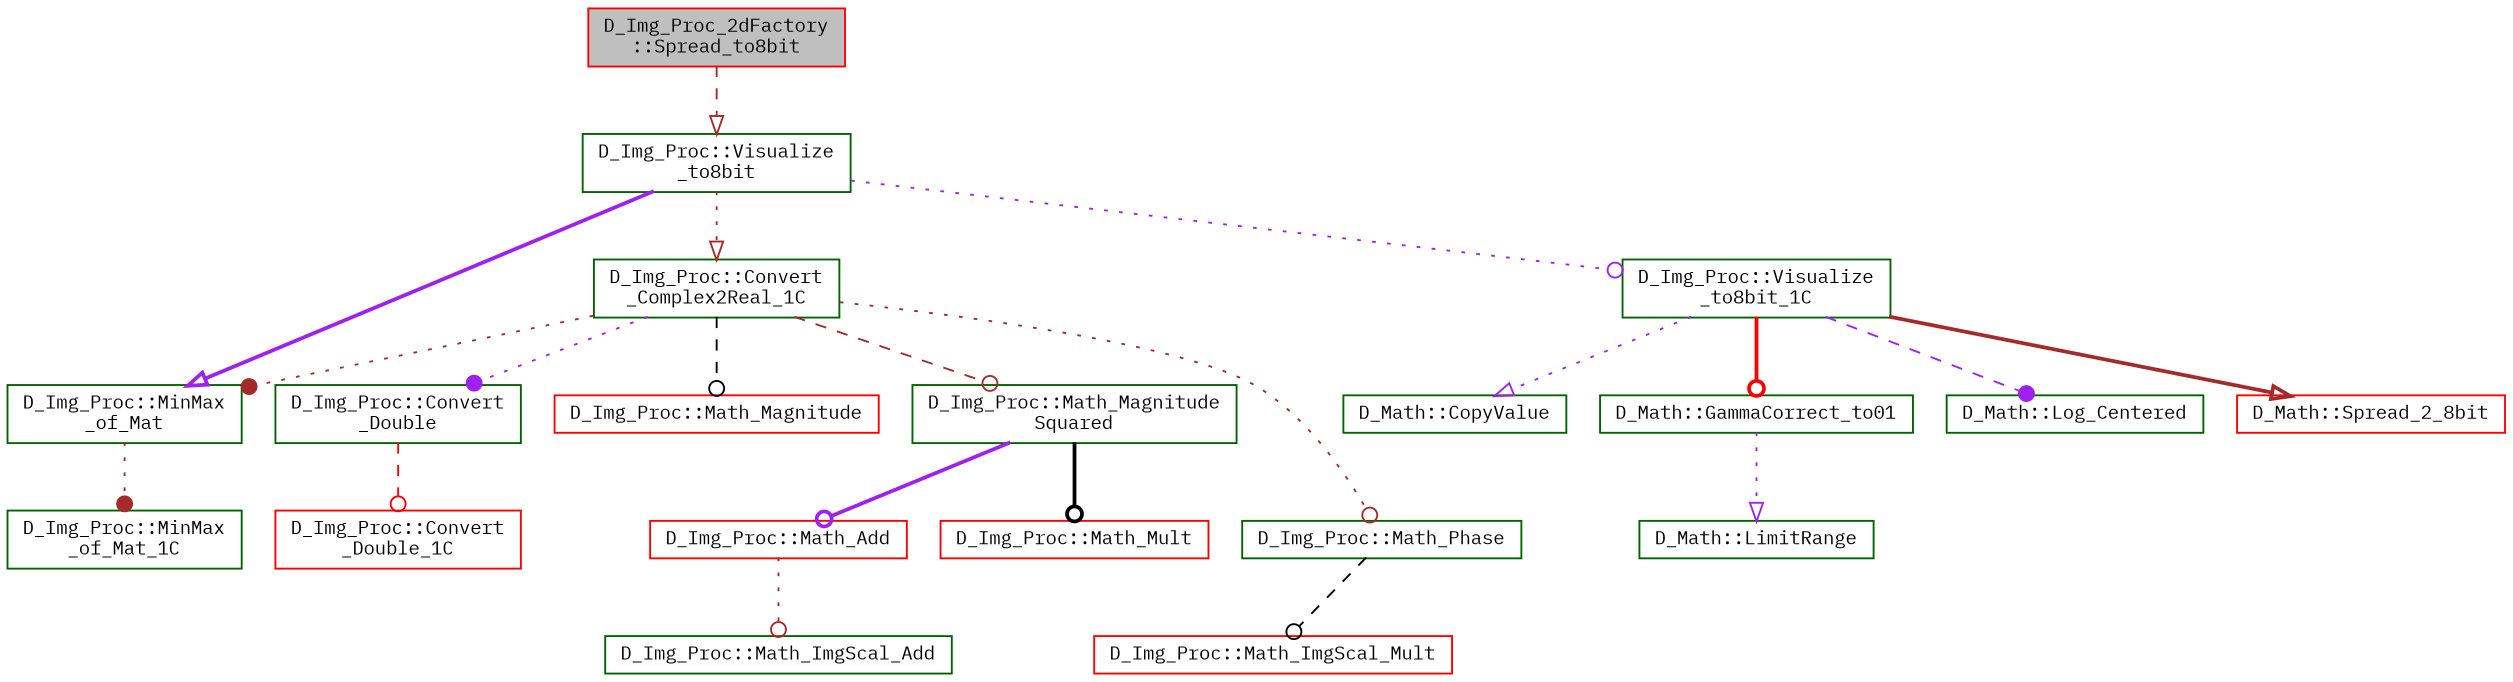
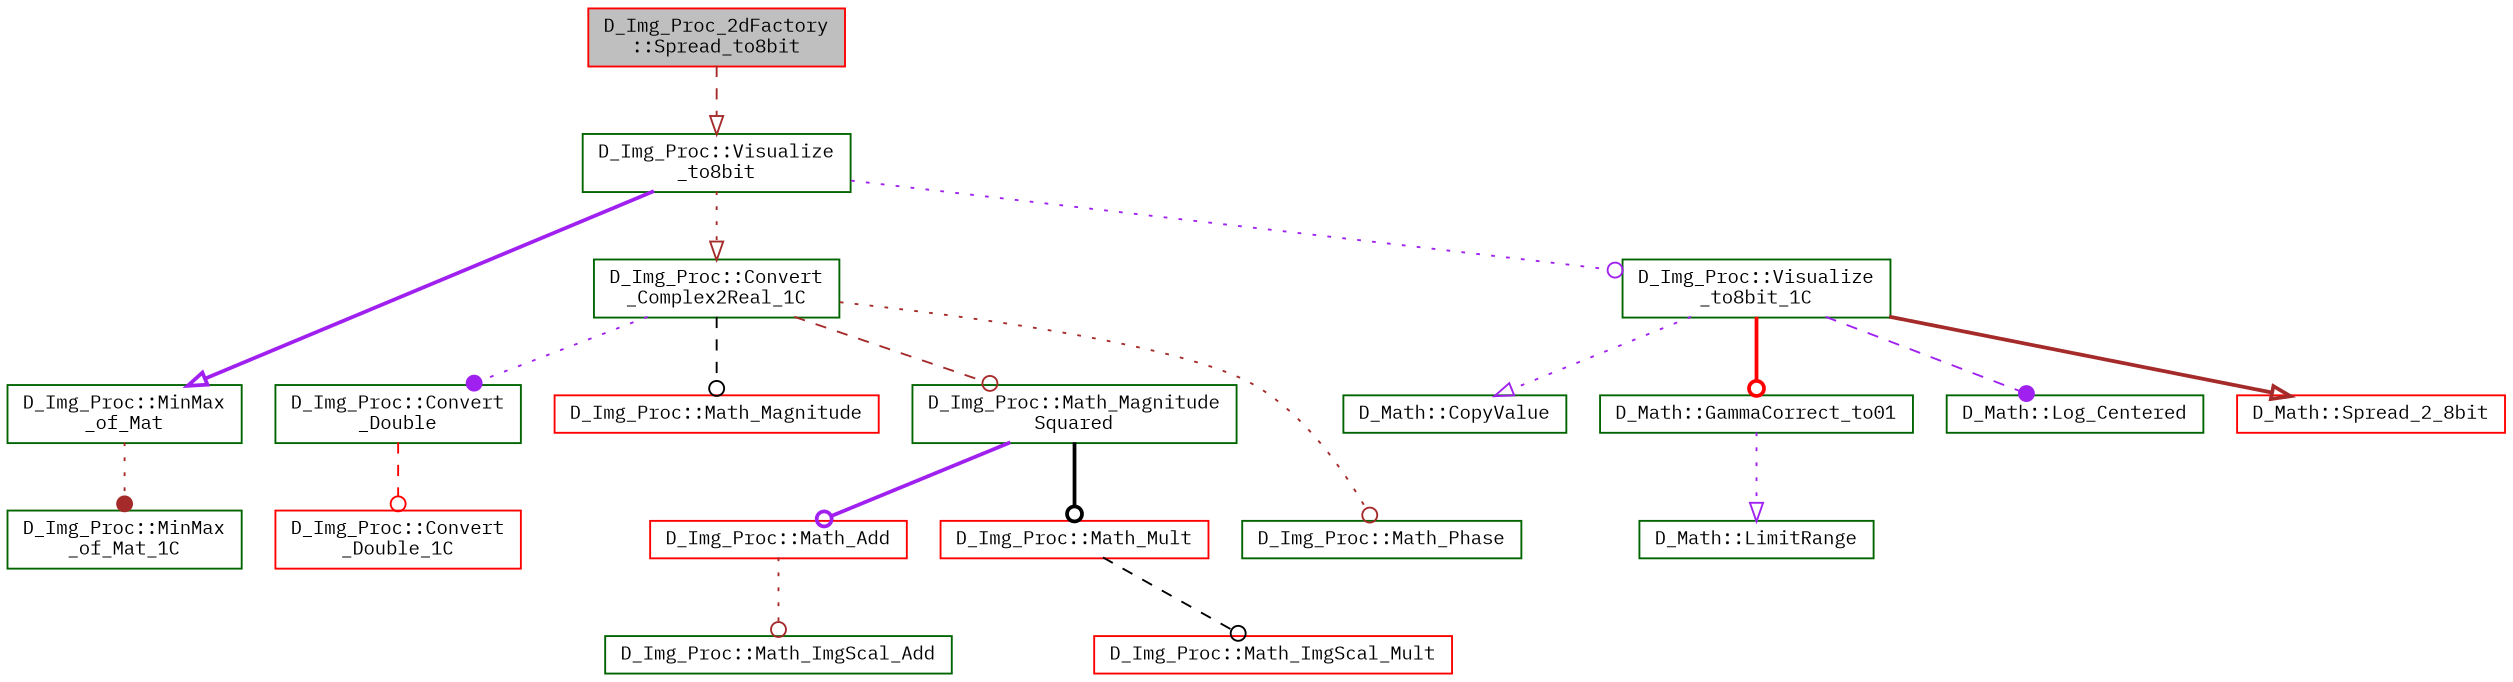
edge "D_Img_Proc::Convert _Complex2Real_1C" -> "D_Img_Proc::MinMax _of_Mat": removed
edge "D_Img_Proc::Math_Phase" -> "D_Img_Proc::Math_ImgScal_Mult": now "D_Img_Proc::Math_Mult" -> "D_Img_Proc::Math_ImgScal_Mult"
